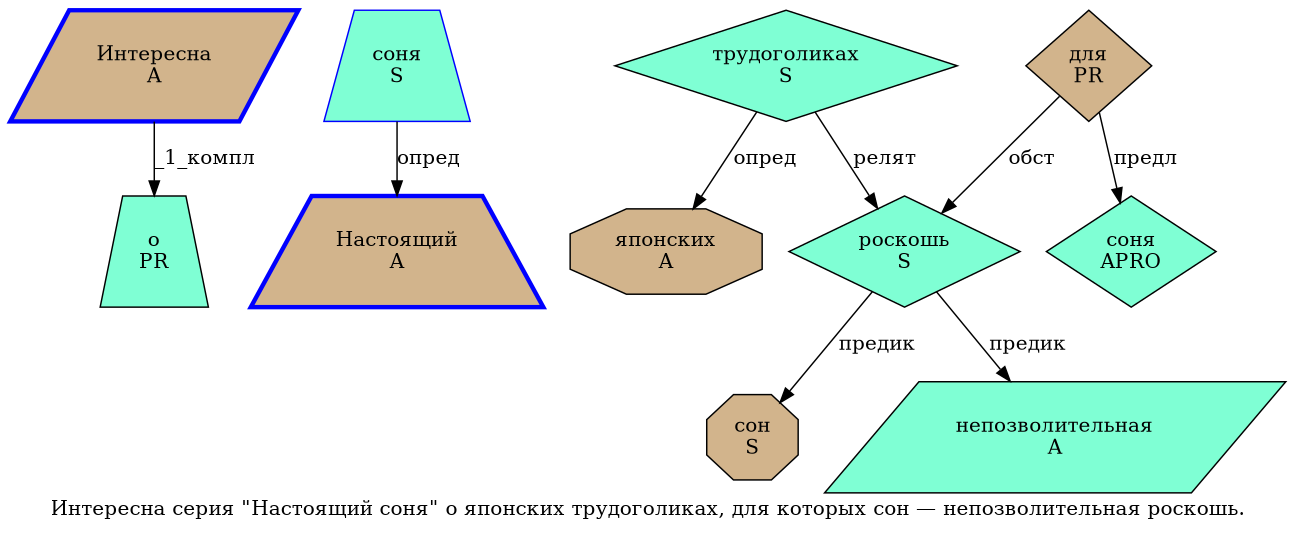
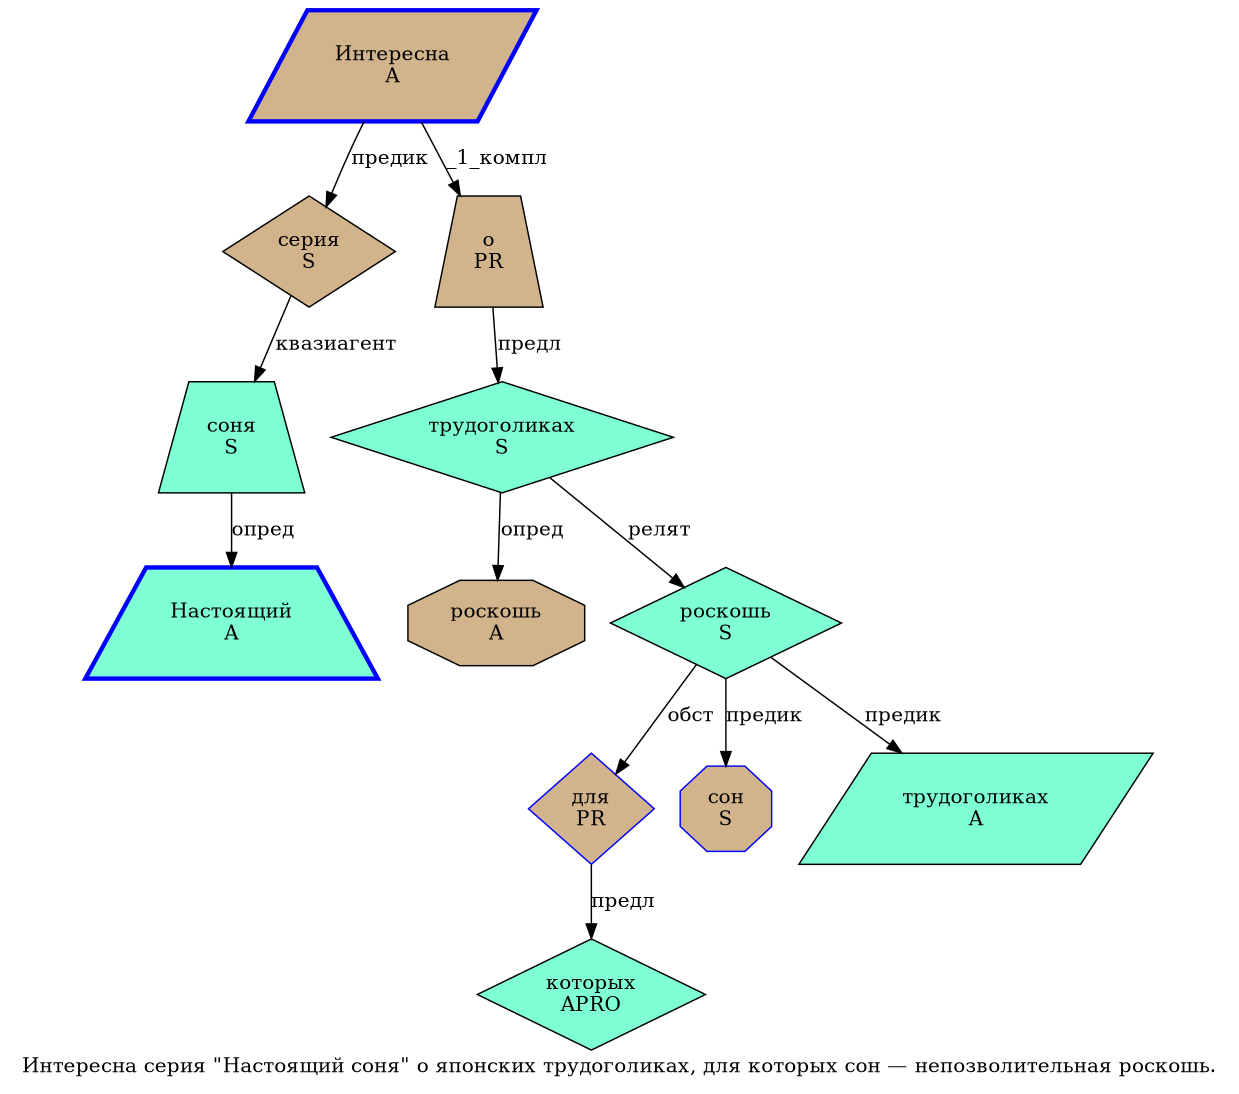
node "соня S": color blue -> black
node "для PR": color black -> blue
edge "для PR" -> "роскошь S": reversed
node "о PR": fillcolor aquamarine -> tan
node "серия S": added
node "Настоящий A": fillcolor tan -> aquamarine
node "японских A": label "японских A" -> "роскошь A"
node "соня APRO": label "соня APRO" -> "которых APRO"
edge "о PR" -> "трудоголиках S": added, label "предл"
node "сон S": color black -> blue
node "непозволительная A": label "непозволительная A" -> "трудоголиках A"
